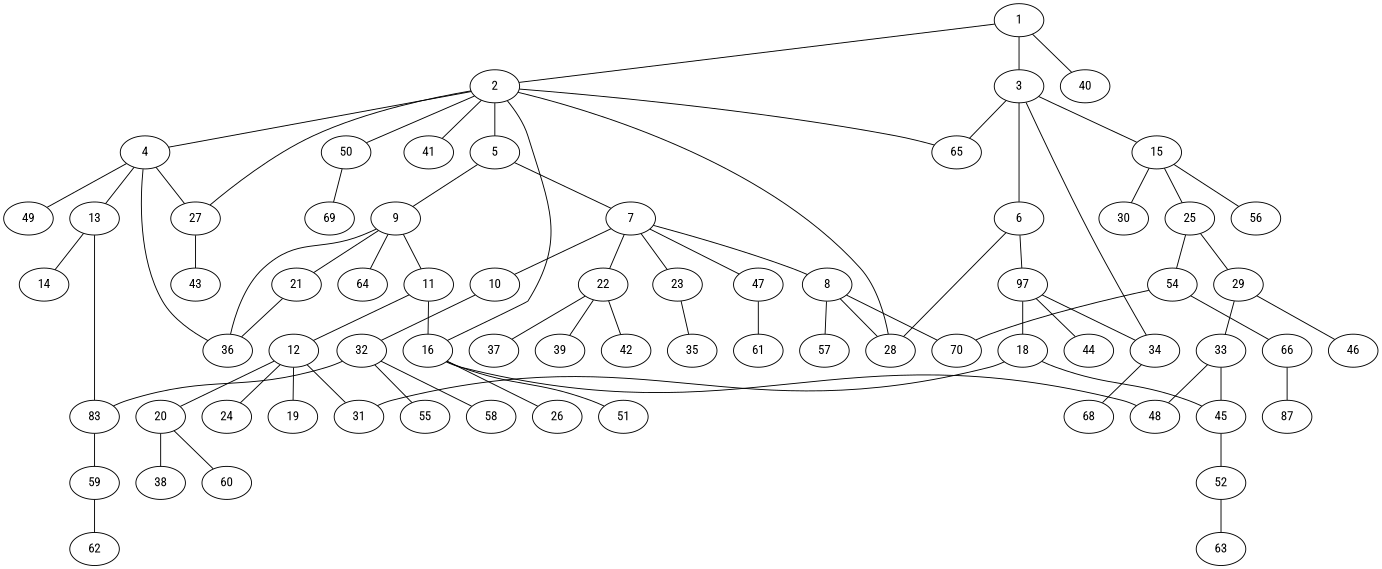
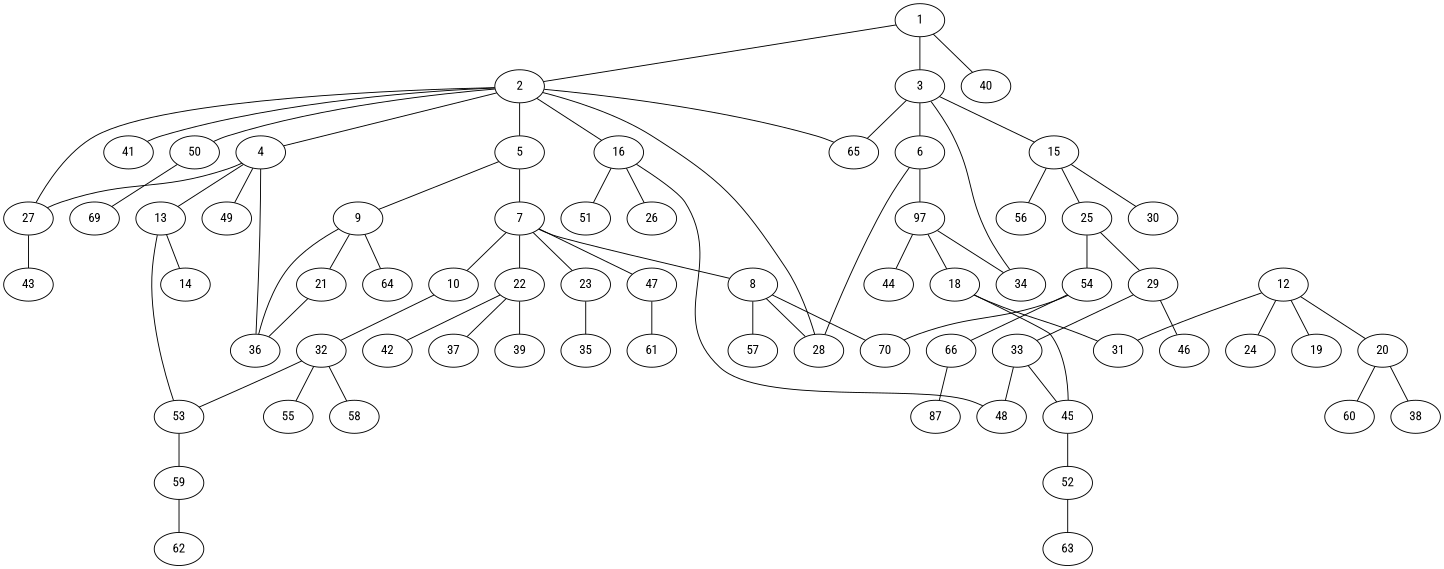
node "11": removed
node "83": label "83" -> "53"
node "68": removed
